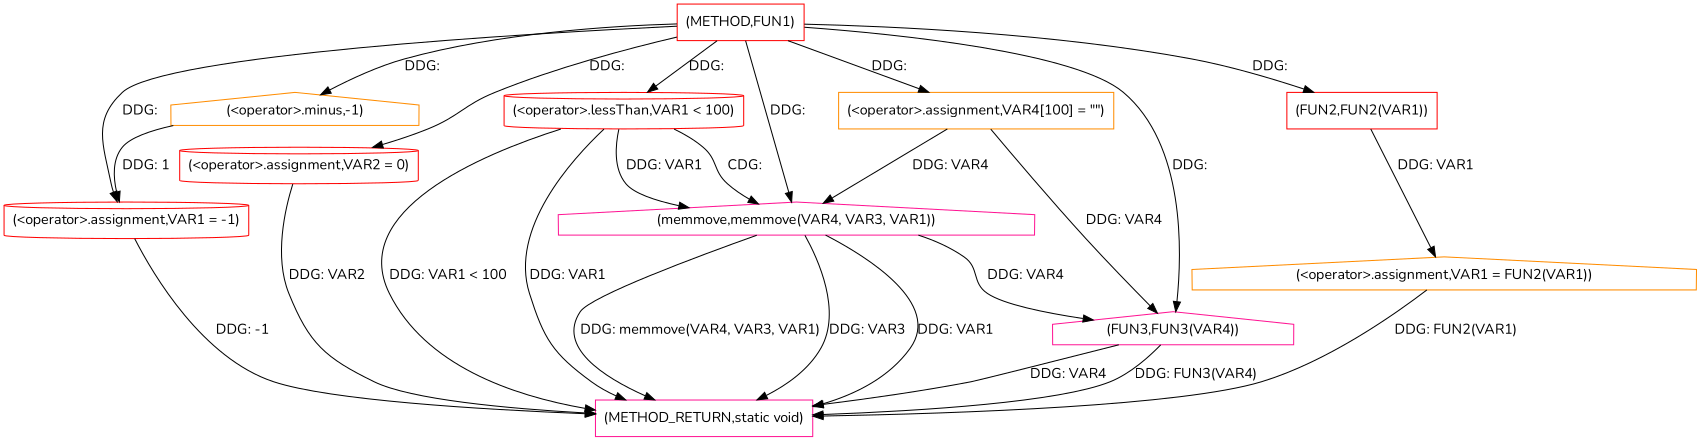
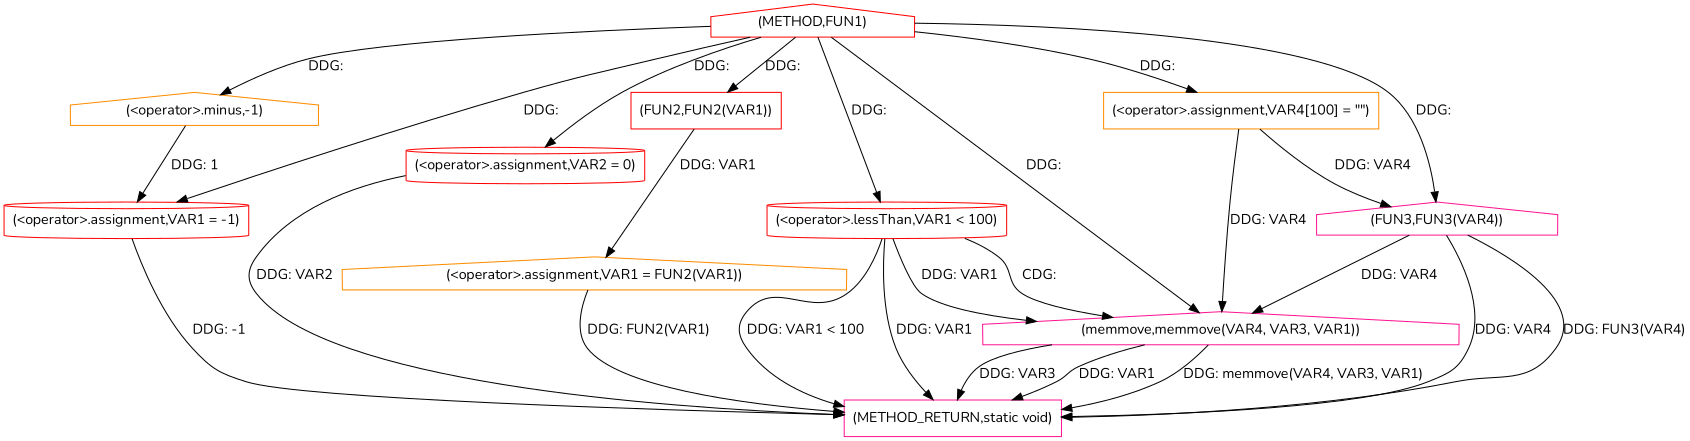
node "(METHOD,FUN1)": shape box -> house
edge "(memmove,memmove(VAR4, VAR3, VAR1))" -> "(FUN3,FUN3(VAR4))": reversed
